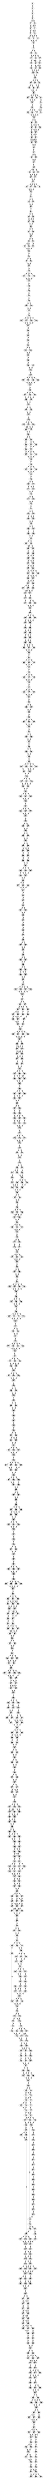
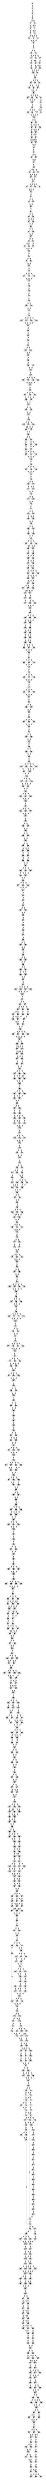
node "S188": added
edge "S313" -> "S316": added, label "A"
